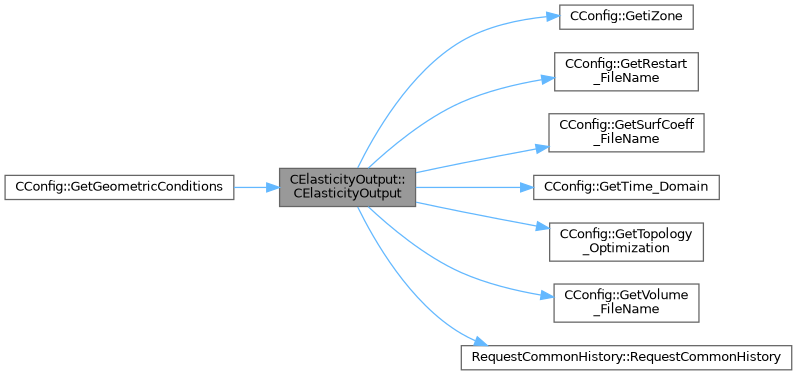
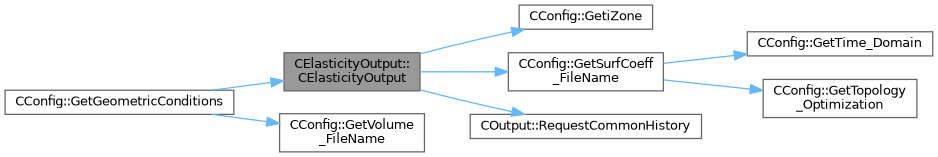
node "CConfig::GetRestart _FileName": removed
edge "CElasticityOutput:: CElasticityOutput" -> "CConfig::GetTime_Domain": now "CConfig::GetSurfCoeff _FileName" -> "CConfig::GetTime_Domain"
edge "CElasticityOutput:: CElasticityOutput" -> "CConfig::GetTopology _Optimization": now "CConfig::GetSurfCoeff _FileName" -> "CConfig::GetTopology _Optimization"
edge "CElasticityOutput:: CElasticityOutput" -> "CConfig::GetVolume _FileName": now "CConfig::GetGeometricConditions" -> "CConfig::GetVolume _FileName"
node "RequestCommonHistory::RequestCommonHistory": label "RequestCommonHistory::RequestCommonHistory" -> "COutput::RequestCommonHistory"
